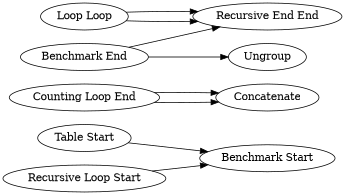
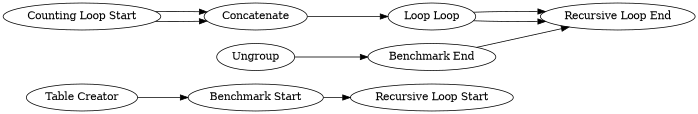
node "Recursive End End": label "Recursive End End" -> "Recursive Loop End"
edge "Concatenate" -> "Loop Loop": added
edge "Benchmark End" -> "Ungroup": reversed
node "Counting Loop End": label "Counting Loop End" -> "Counting Loop Start"
node "Table Start": label "Table Start" -> "Table Creator"
edge "Recursive Loop Start" -> "Benchmark Start": reversed
